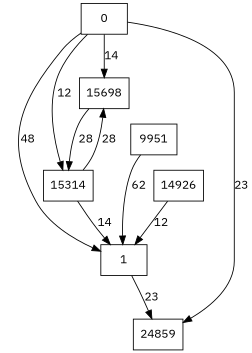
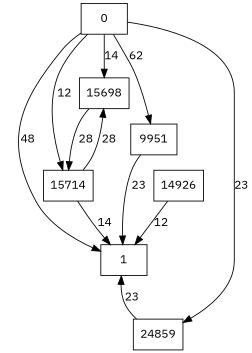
edge "0" -> "9951": added, label "62"
node "15314": label "15314" -> "15714"
edge "9951" -> "1": label "62" -> "23"
edge "1" -> "24859": reversed
